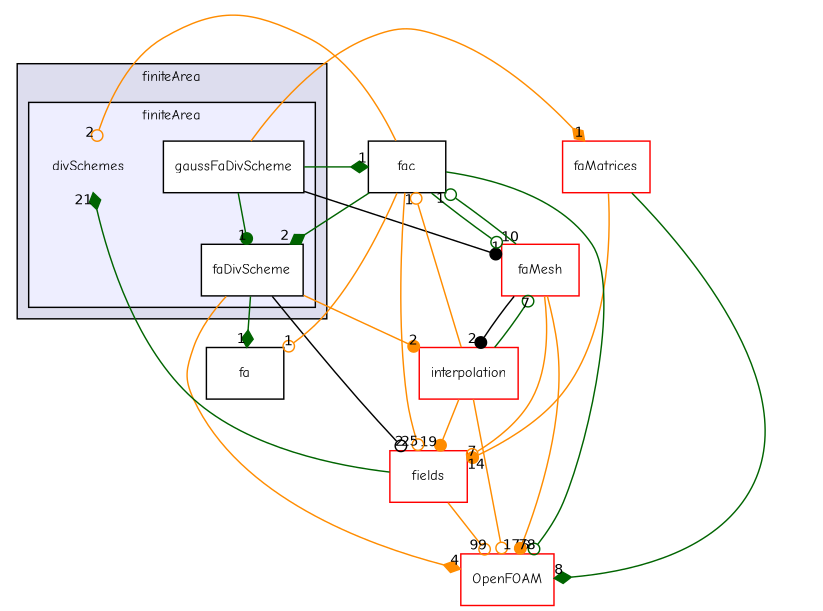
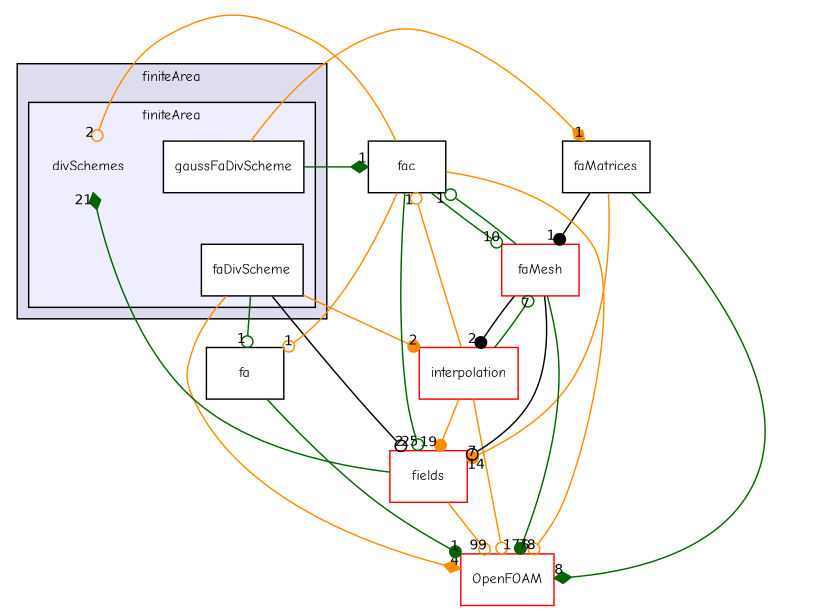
node "faMatrices": color red -> black
edge "gaussFaDivScheme" -> "faDivScheme": removed
edge "fac" -> "faDivScheme": removed
edge "gaussFaDivScheme" -> "faMesh": now "faMatrices" -> "faMesh"
edge "faDivScheme" -> "fa": arrowhead diamond -> odot
edge "fac" -> "fields": color darkorange -> darkgreen
edge "fac" -> "OpenFOAM": color darkgreen -> darkorange
edge "faMesh" -> "fields": color darkorange -> black
edge "faMesh" -> "OpenFOAM": color darkorange -> darkgreen
edge "fa" -> "OpenFOAM": added
